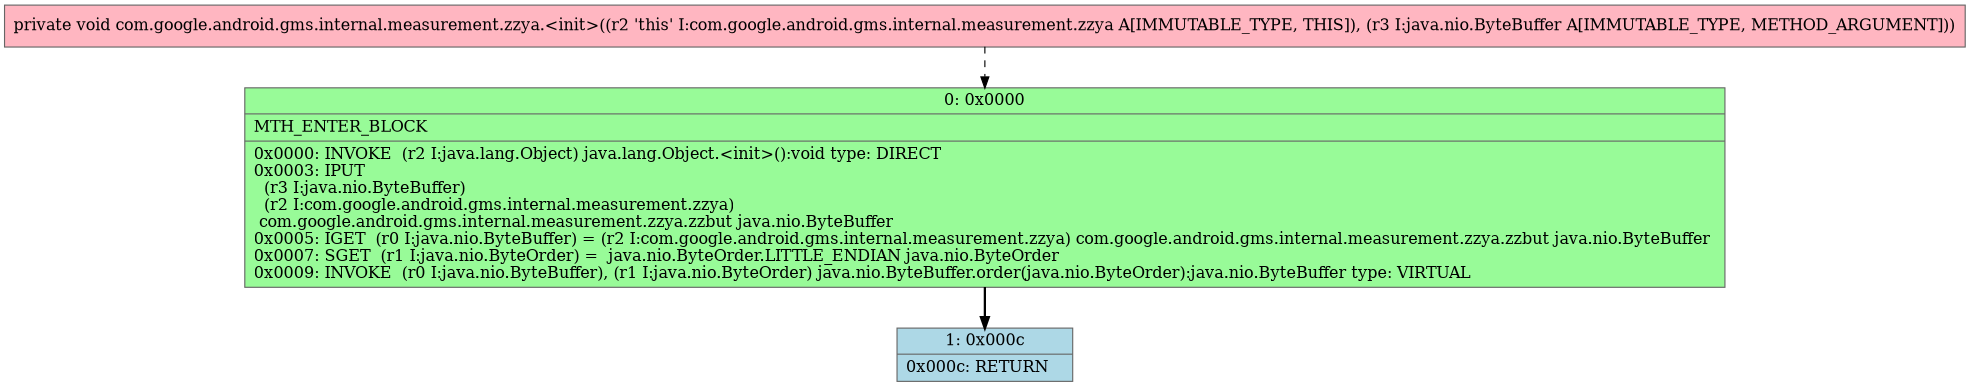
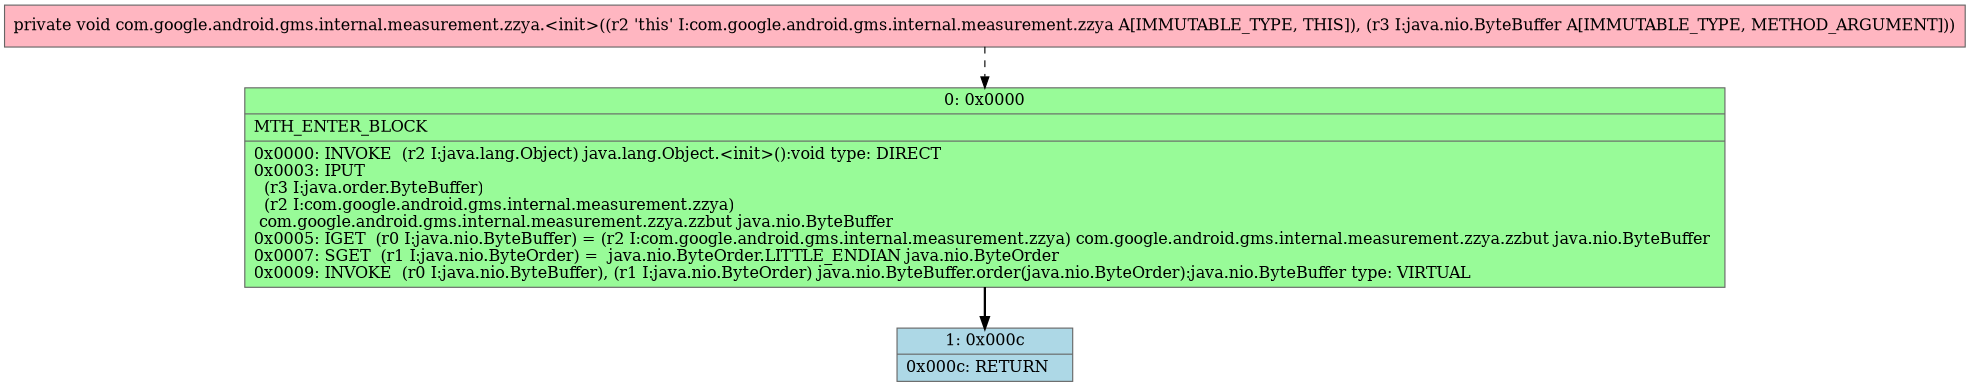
node "0: 0x0000": text "(r3 I:java.nio.ByteBuffer)" -> "(r3 I:java.order.ByteBuffer)"
